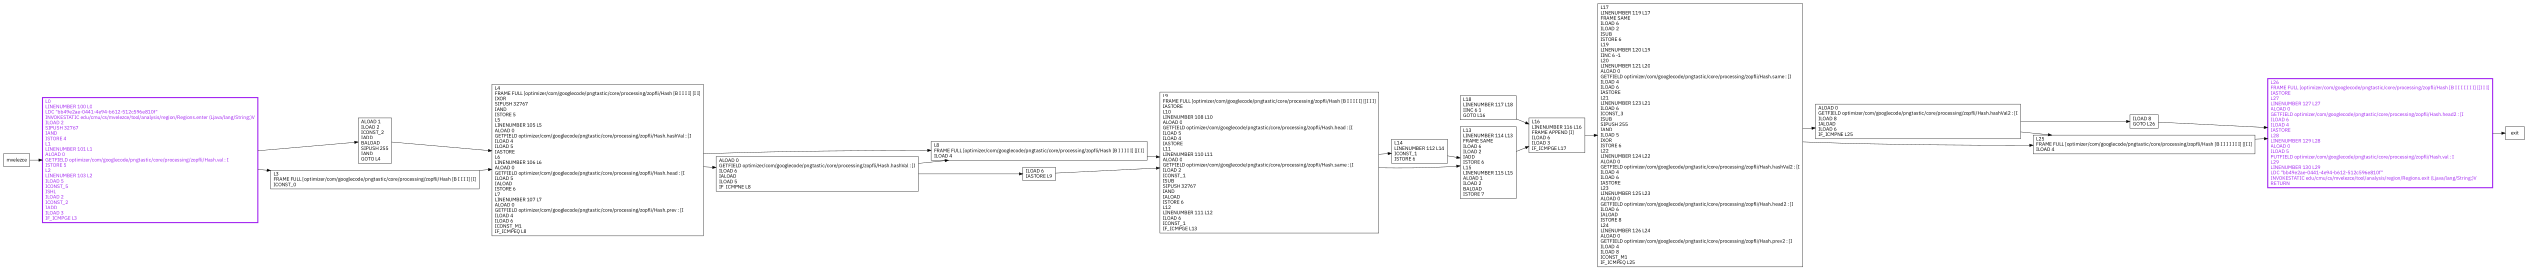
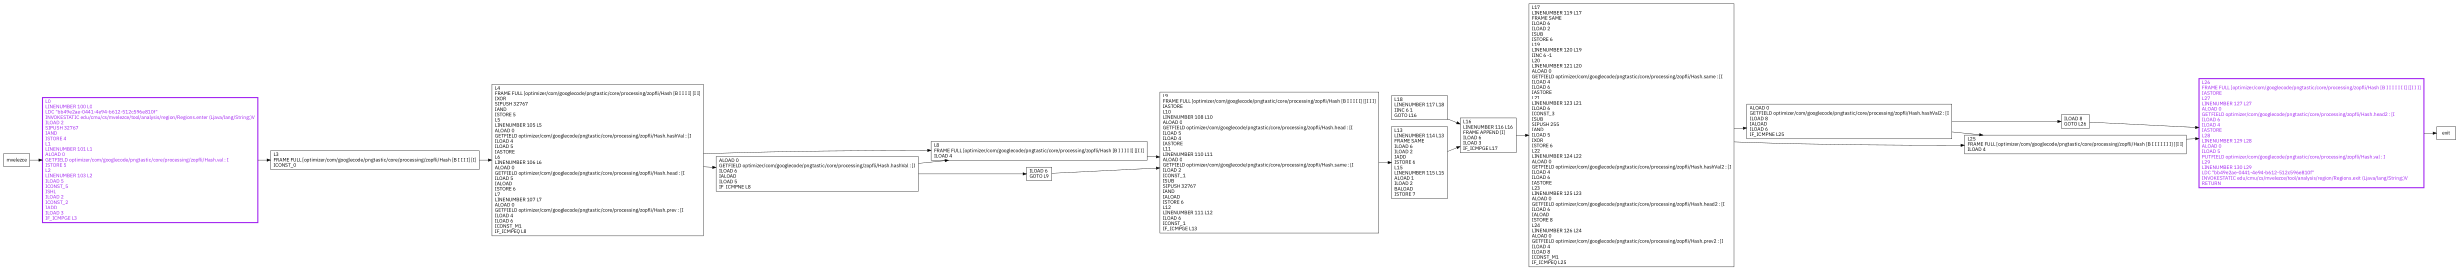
node "ALOAD 1 ILOAD 2 ICONST_2 IADD BALOAD SIPUSH 255 IAND GOTO L4": removed
node "L14 LINENUMBER 112 L14 ICONST_1 ISTORE 6": removed
node "ILOAD 6 IASTORE L9": label "ILOAD 6 IASTORE L9" -> "ILOAD 6 GOTO L9"
